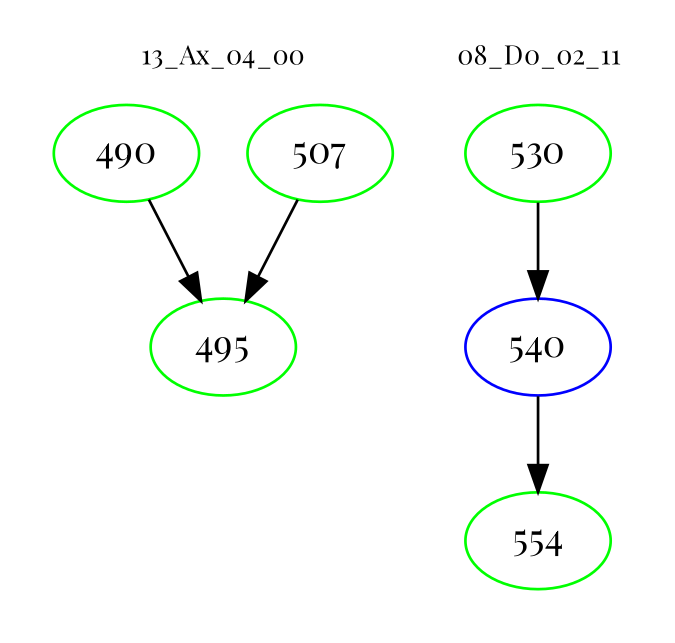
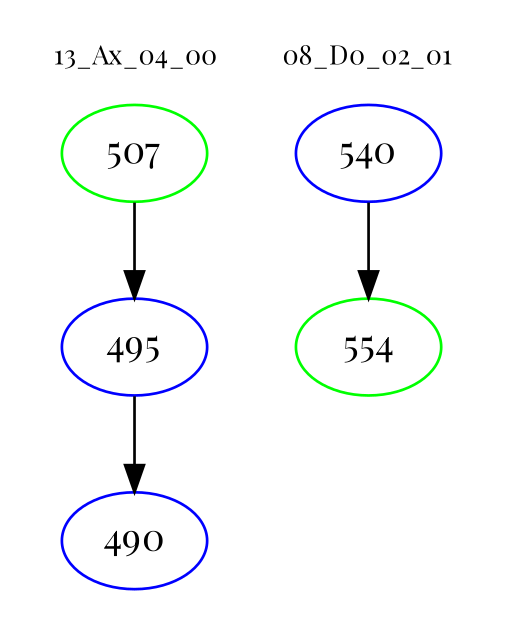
cluster "08_D0_02_11": label "08_D0_02_11" -> "08_D0_02_01"
node "490": color green -> blue
node "530": removed
edge "490" -> "495": reversed
node "495": color green -> blue
